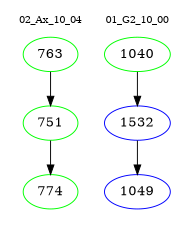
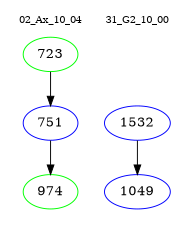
cluster "01_G2_10_00": label "01_G2_10_00" -> "31_G2_10_00"
node "763": label "763" -> "723"
node "1040": removed
node "751": color green -> blue
node "774": label "774" -> "974"
